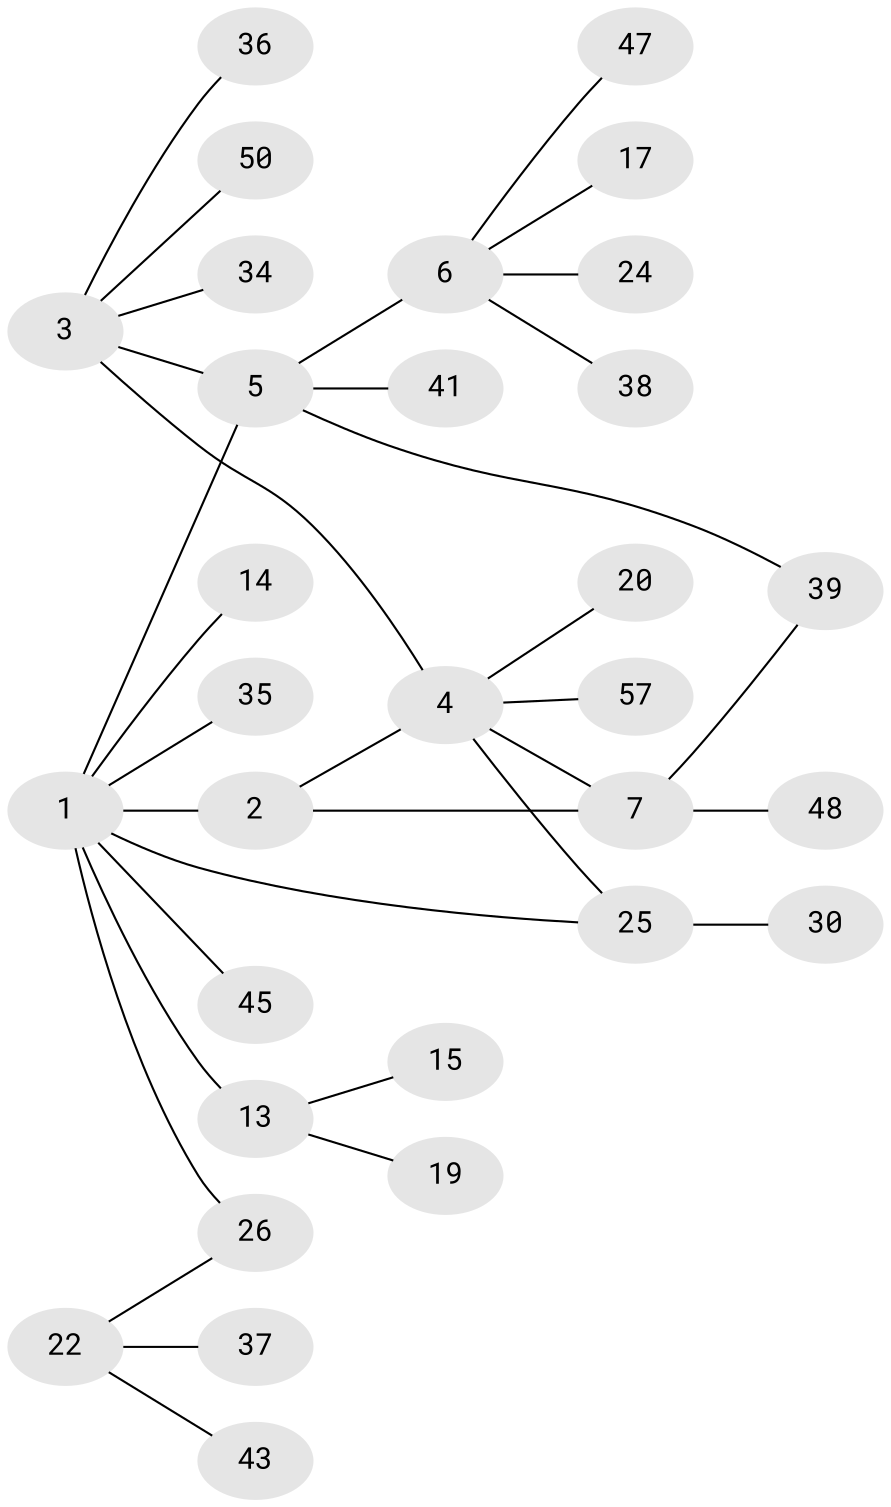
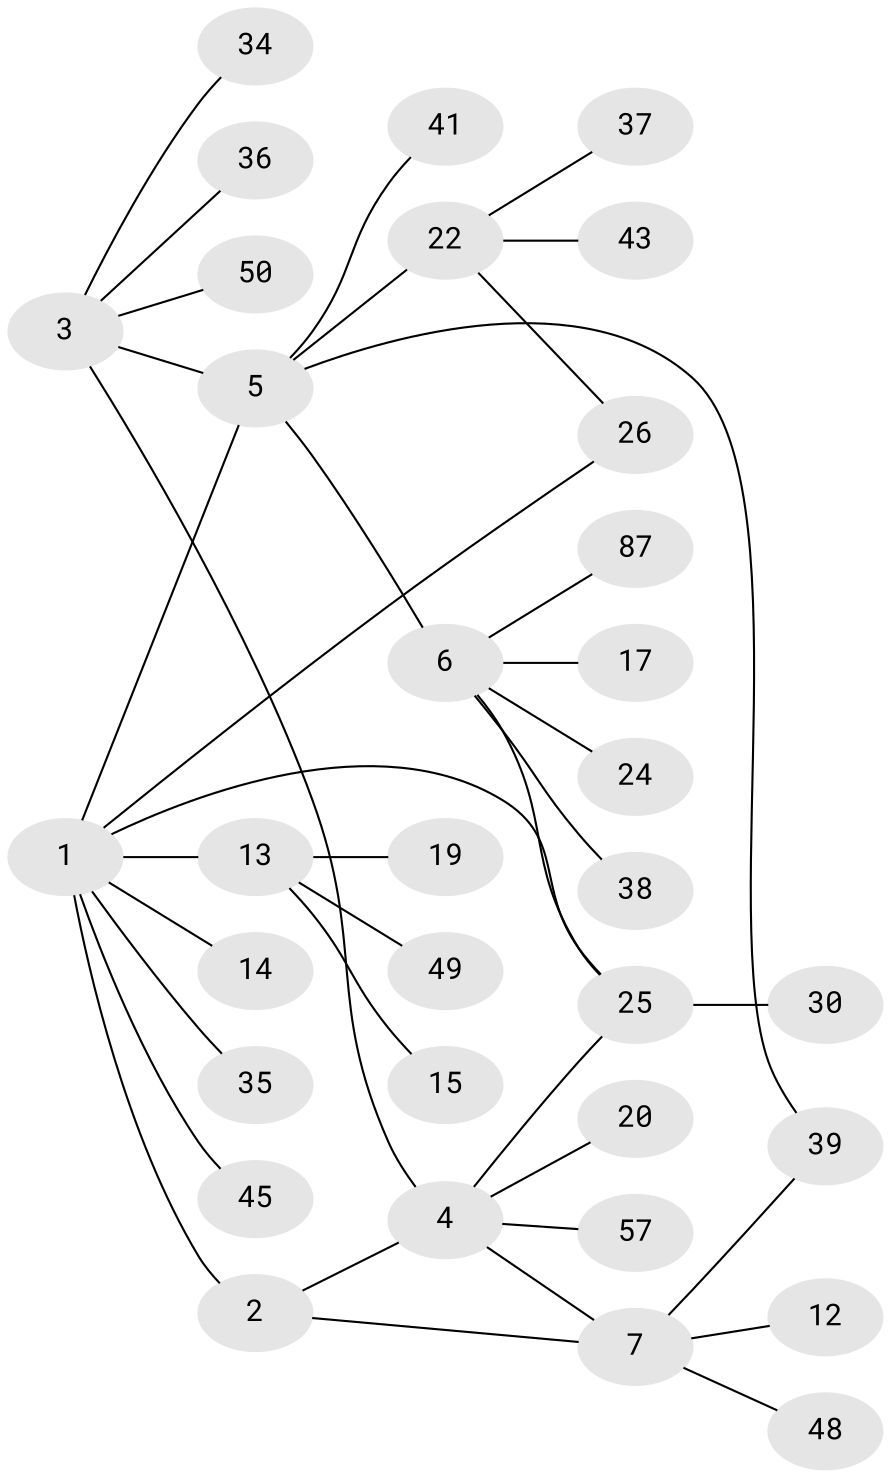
node "47": label "47" -> "87"
edge "22" -- "5": added
edge "6" -- "25": added
node "49": added
node "12": added
